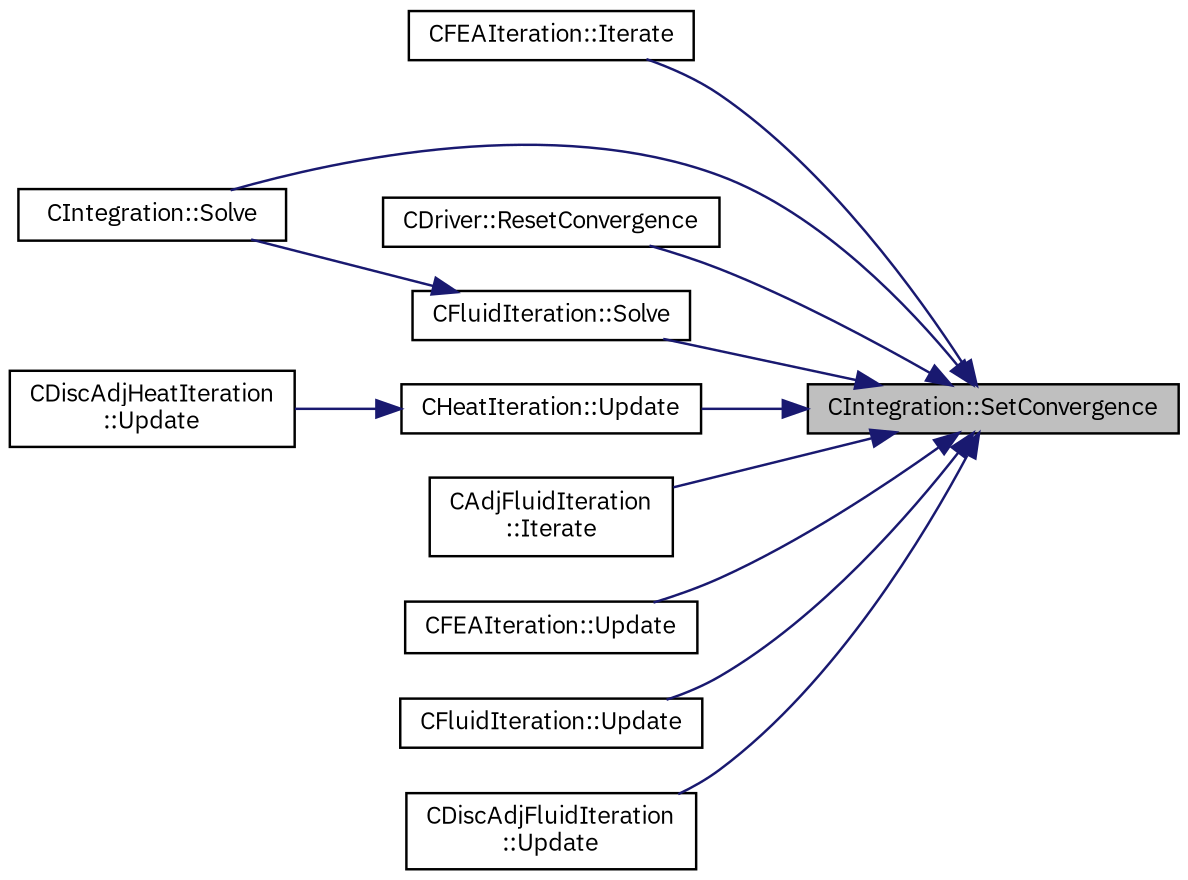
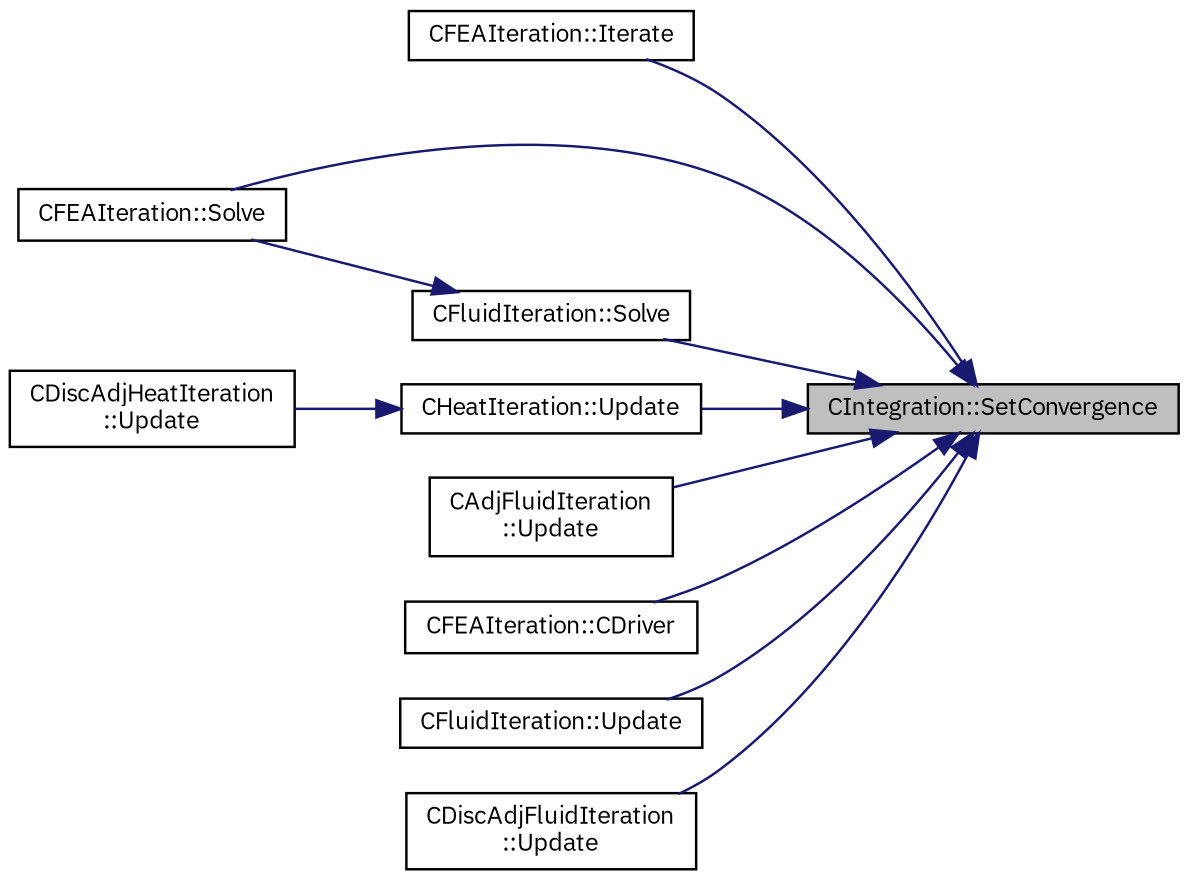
node "CIntegration::Solve": label "CIntegration::Solve" -> "CFEAIteration::Solve"
node "CDriver::ResetConvergence": removed
node "CAdjFluidIteration ::Iterate": label "CAdjFluidIteration ::Iterate" -> "CAdjFluidIteration ::Update"
node "CFEAIteration::Update": label "CFEAIteration::Update" -> "CFEAIteration::CDriver"
